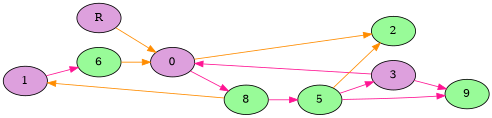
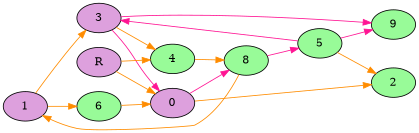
node "4": added
edge "1" -> "3": added
edge "1" -> "6": color deeppink -> darkorange
